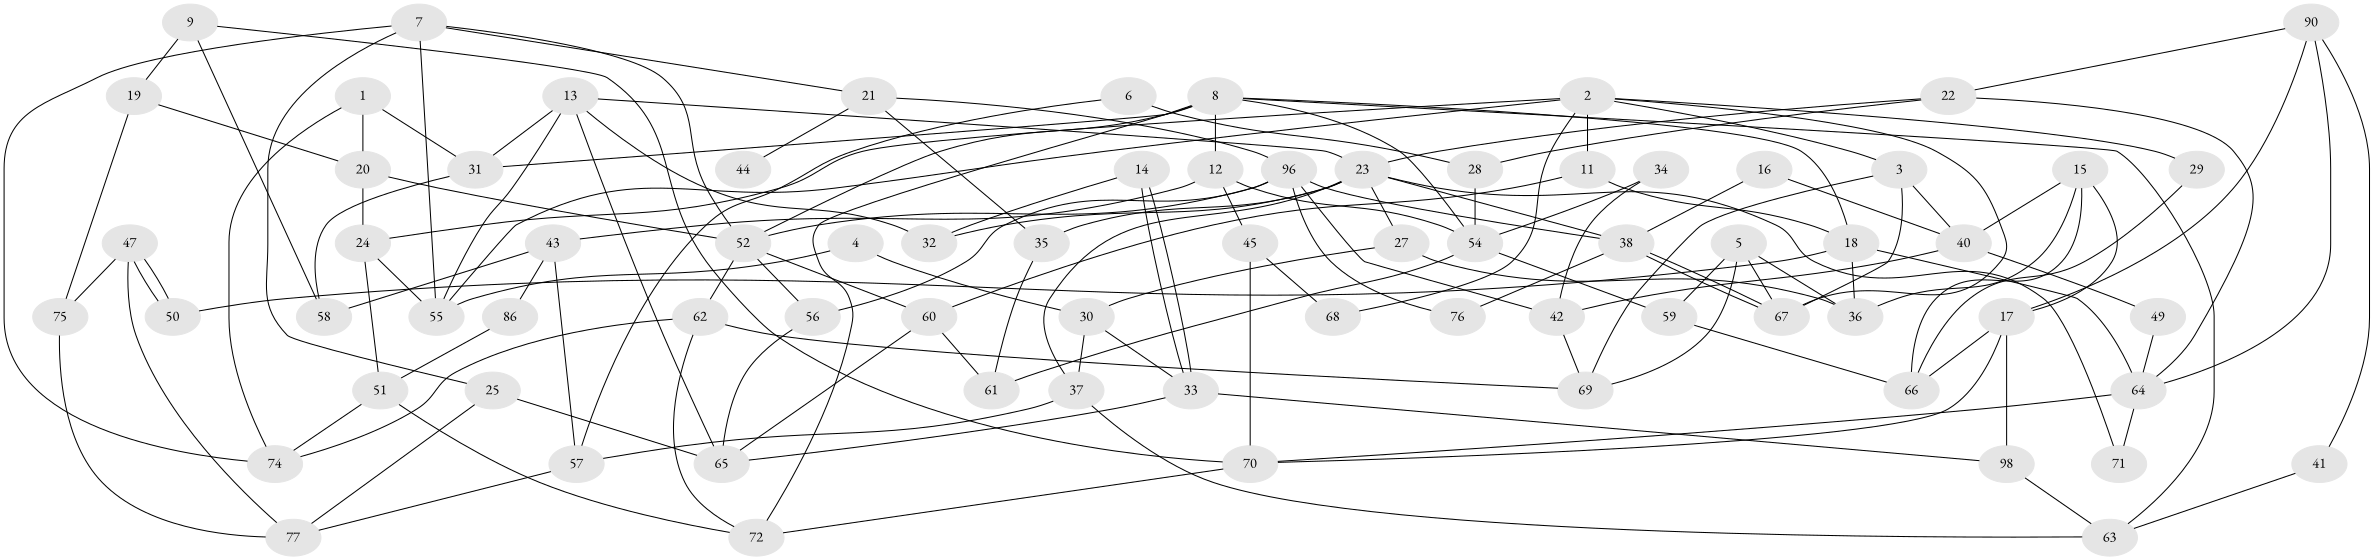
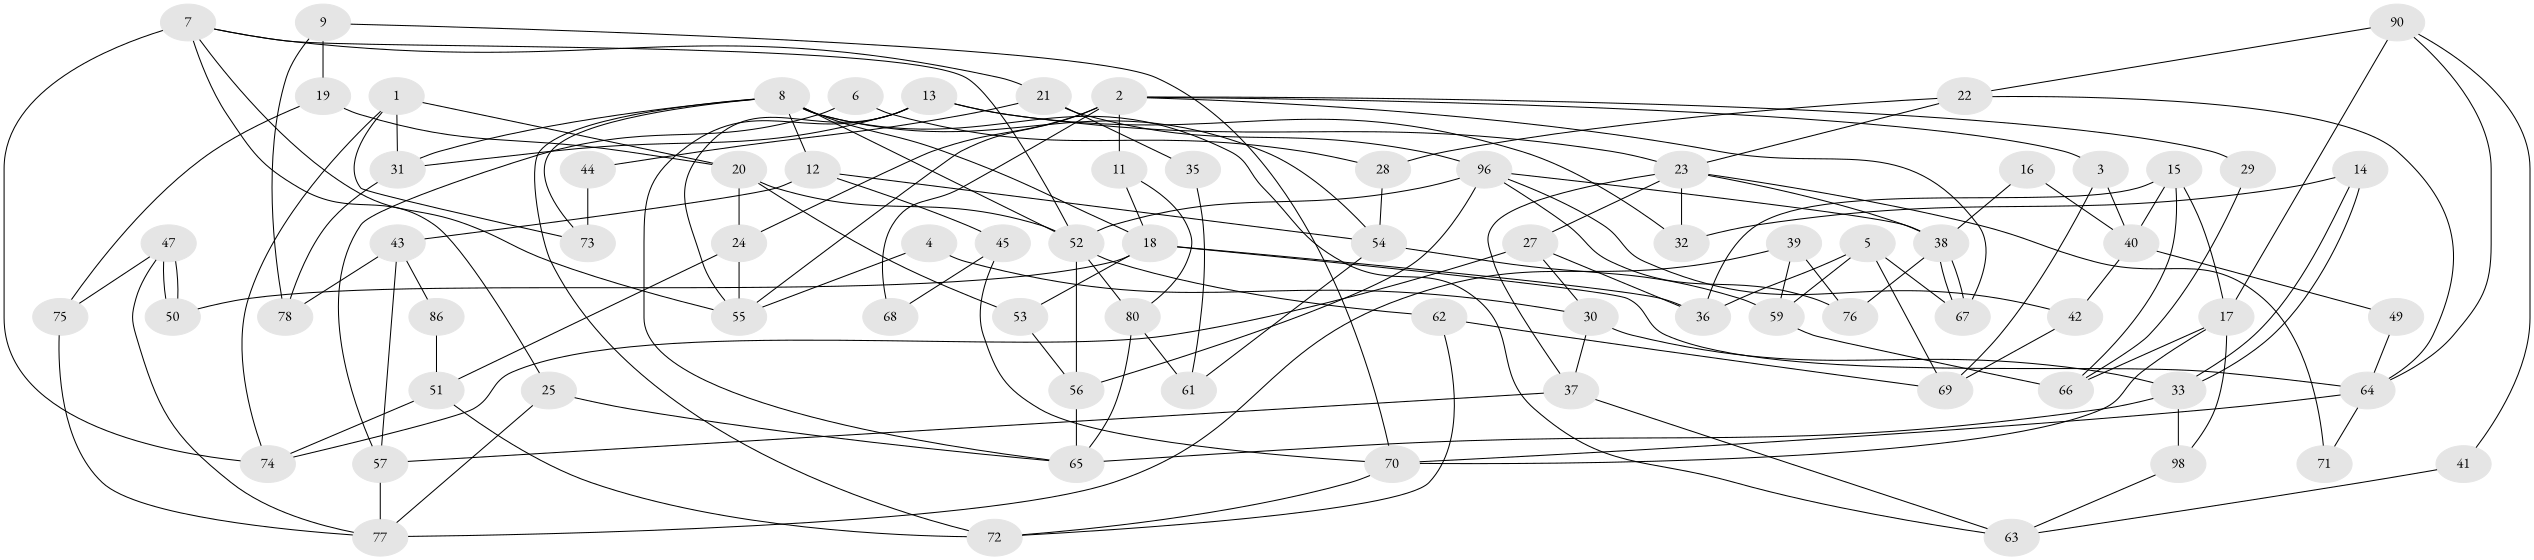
node "34": removed
edge "23" -- "35": removed
node "73": added
node "39": added
edge "3" -- "67": removed
node "58": label "58" -> "78"
node "60": label "60" -> "80"
node "53": added
edge "62" -- "74": now "27" -- "74"
